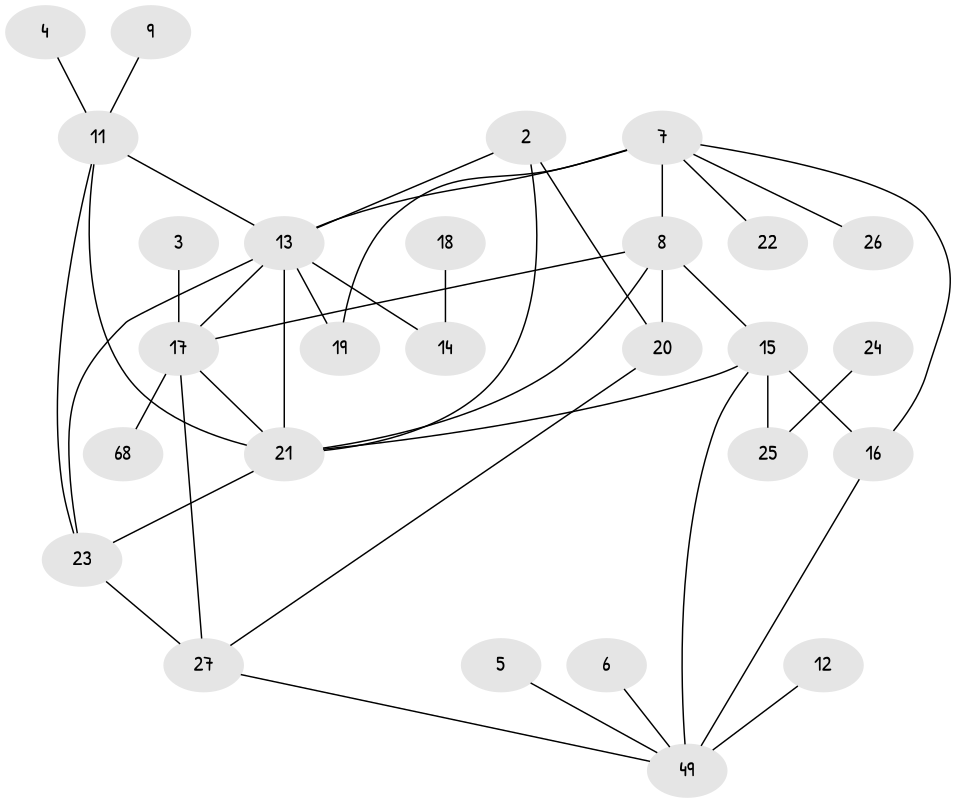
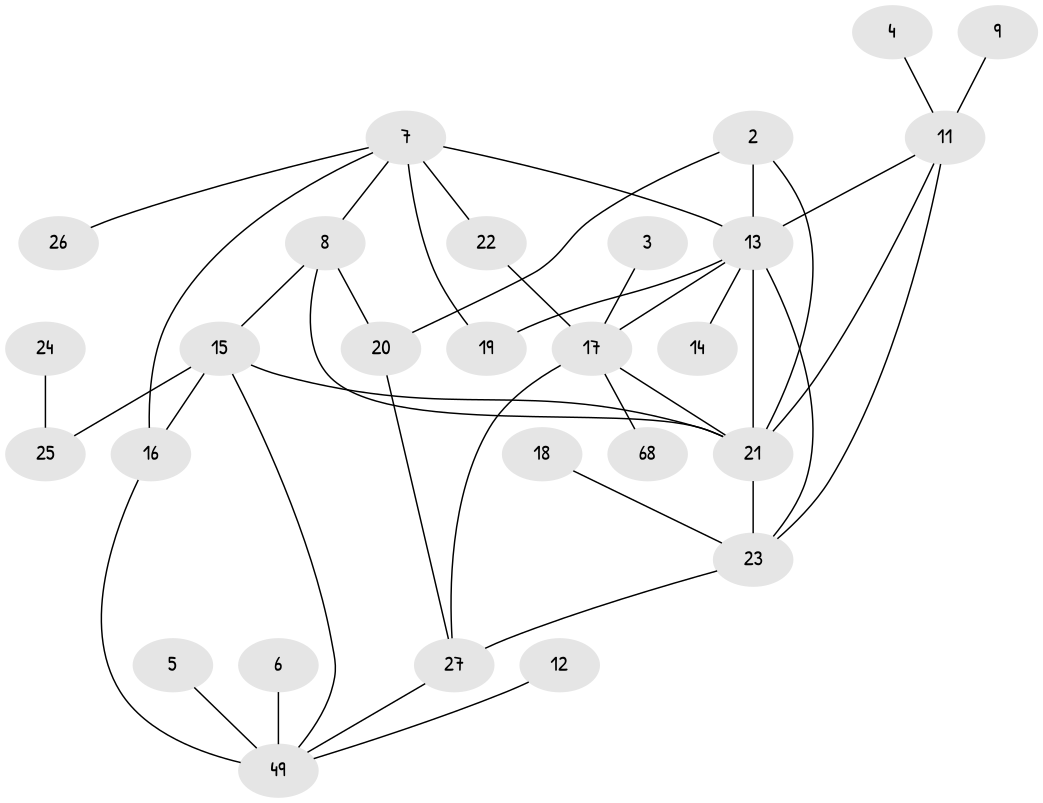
edge "8" -- "17": now "22" -- "17"
edge "18" -- "14": now "18" -- "23"
